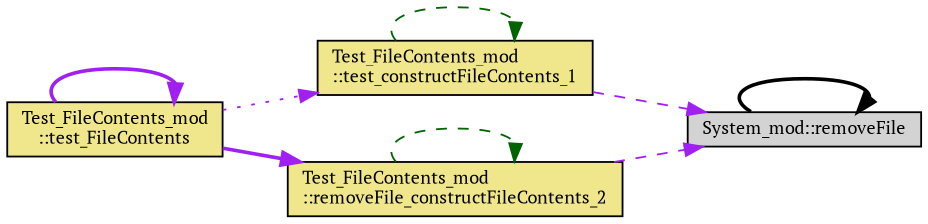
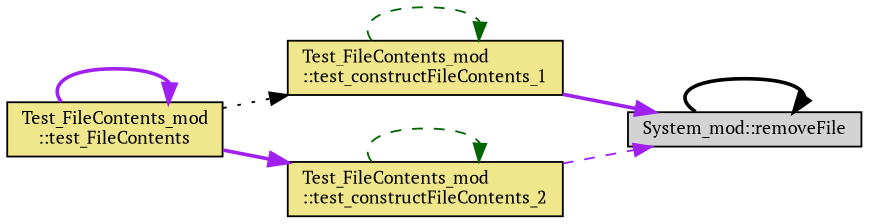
edge "Test_FileContents_mod ::test_constructFileContents_1" -> "System_mod::removeFile": style dashed -> bold
edge "Test_FileContents_mod ::test_FileContents" -> "Test_FileContents_mod ::test_constructFileContents_1": color purple -> black
node "Test_FileContents_mod ::removeFile_constructFileContents_2": label "Test_FileContents_mod ::removeFile_constructFileContents_2" -> "Test_FileContents_mod ::test_constructFileContents_2"
